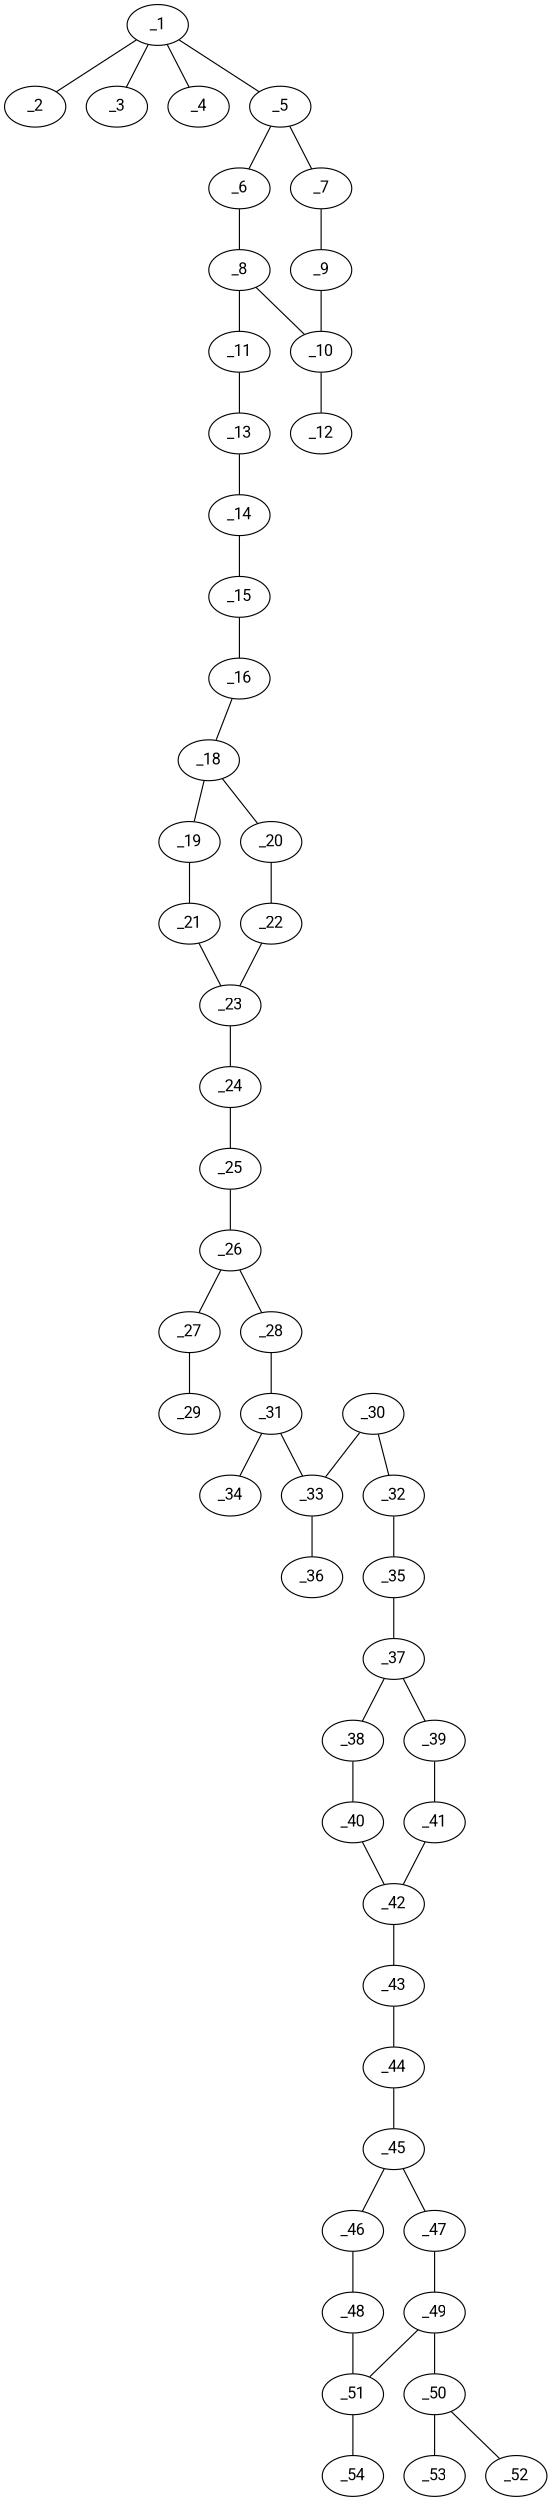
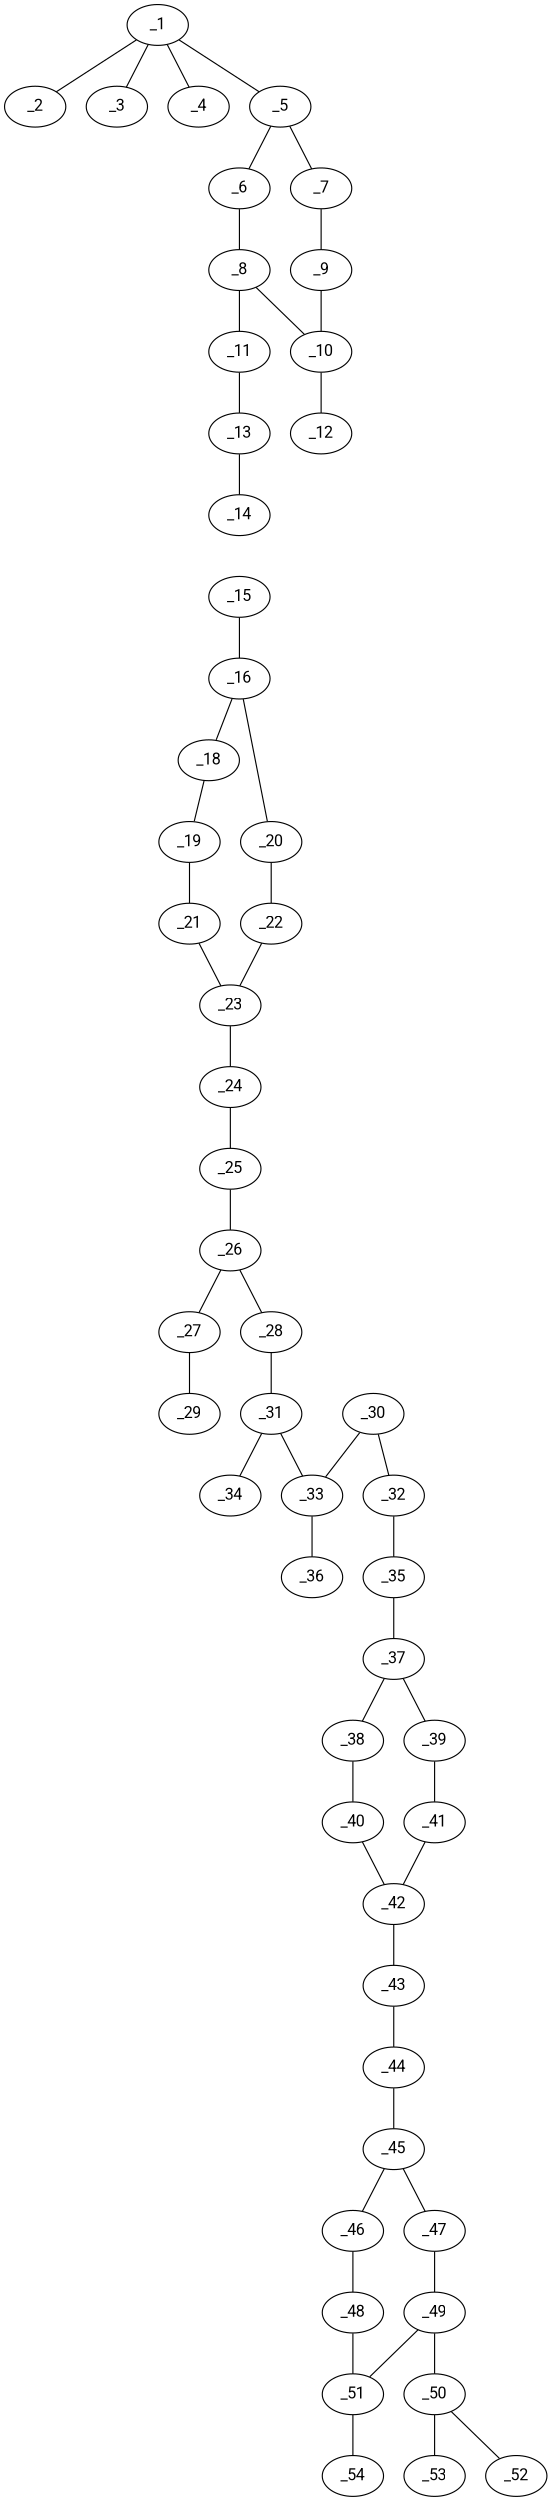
edge "_14" -- "_15": removed
edge "_18" -- "_20": now "_16" -- "_20"
